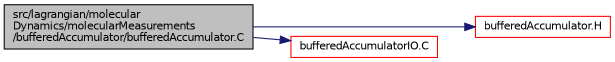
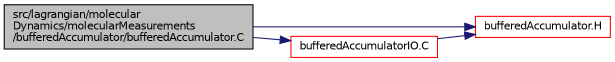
edge "bufferedAccumulatorIO.C" -> "bufferedAccumulator.H": added
